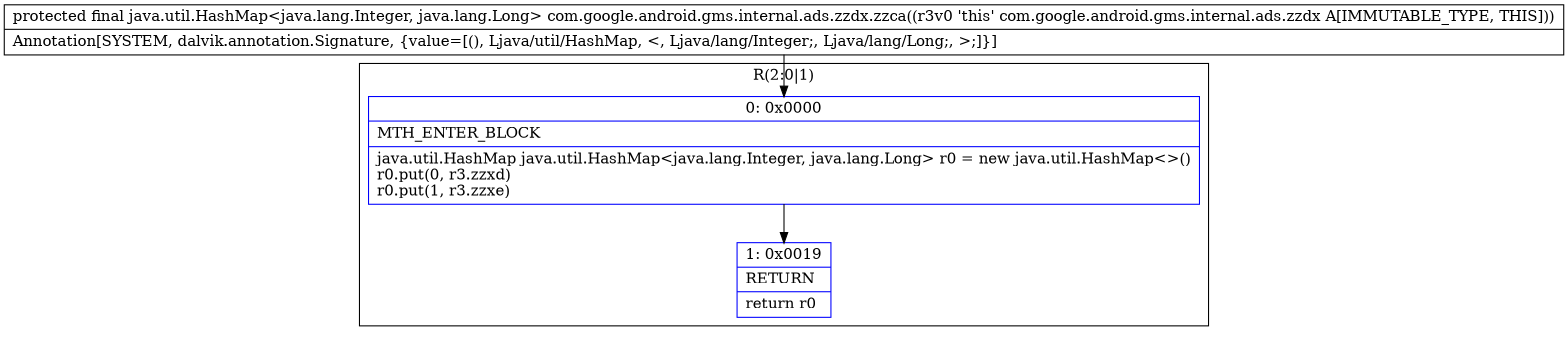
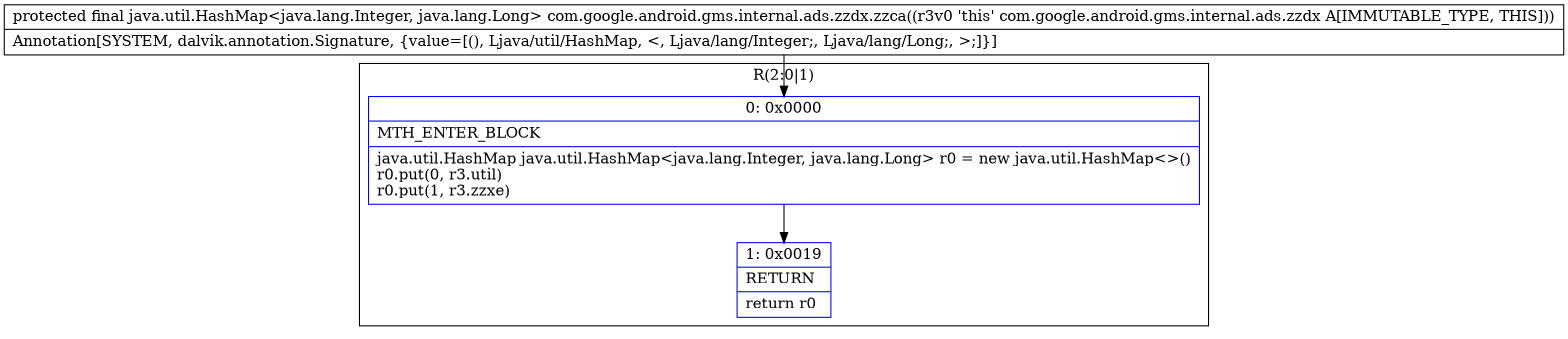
node "0: 0x0000": text "r0.put(0, r3.zzxd)" -> "r0.put(0, r3.util)"
